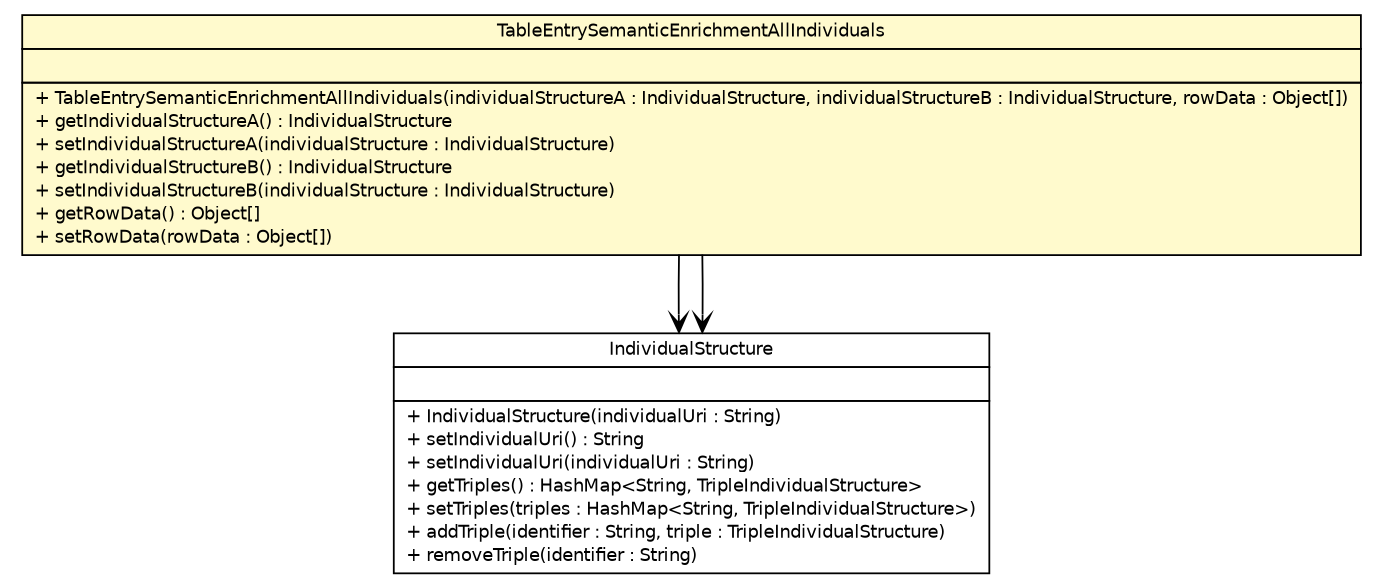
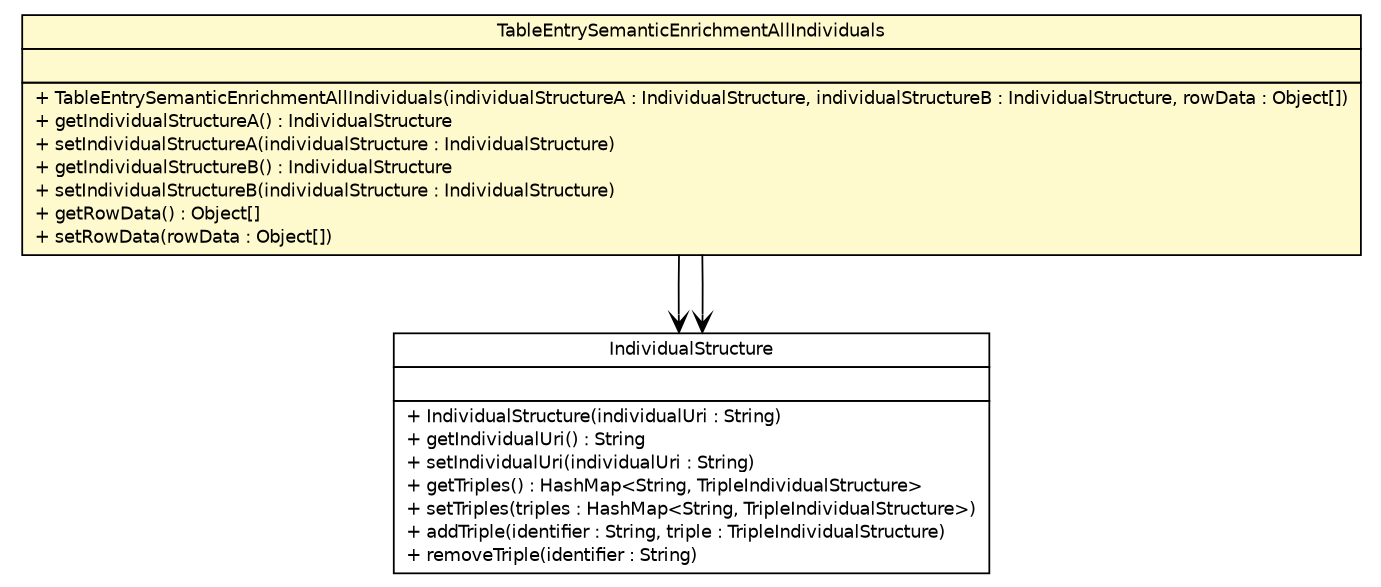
node "IndividualStructure": text "+ setIndividualUri() : String" -> "+ getIndividualUri() : String"
